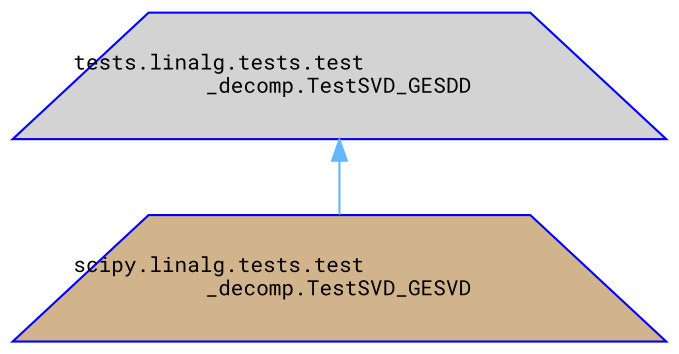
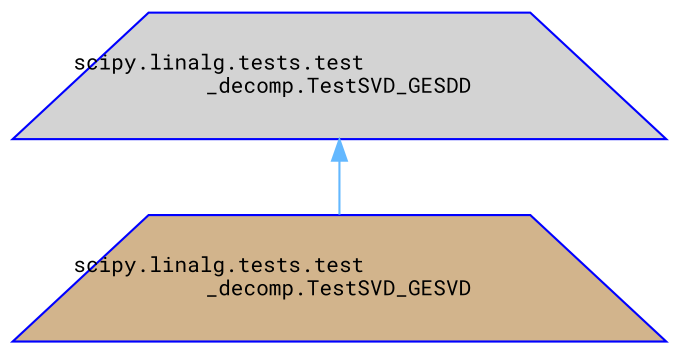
node "tests.linalg.tests.test _decomp.TestSVD_GESDD": label "tests.linalg.tests.test _decomp.TestSVD_GESDD" -> "scipy.linalg.tests.test _decomp.TestSVD_GESDD"
